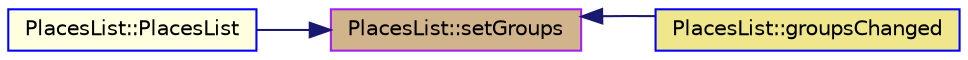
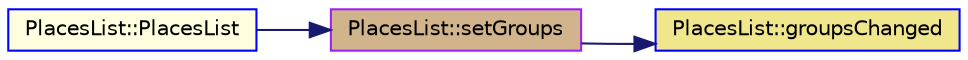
edge "PlacesList::groupsChanged" -> "PlacesList::setGroups": reversed
